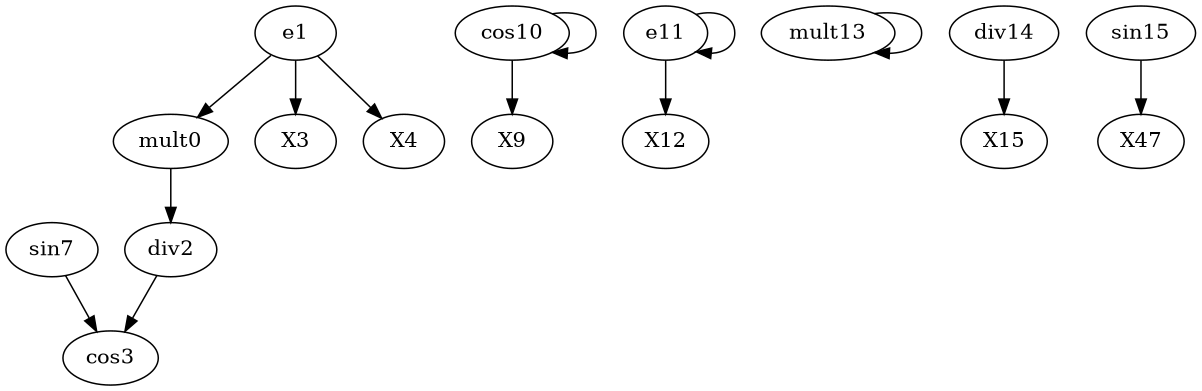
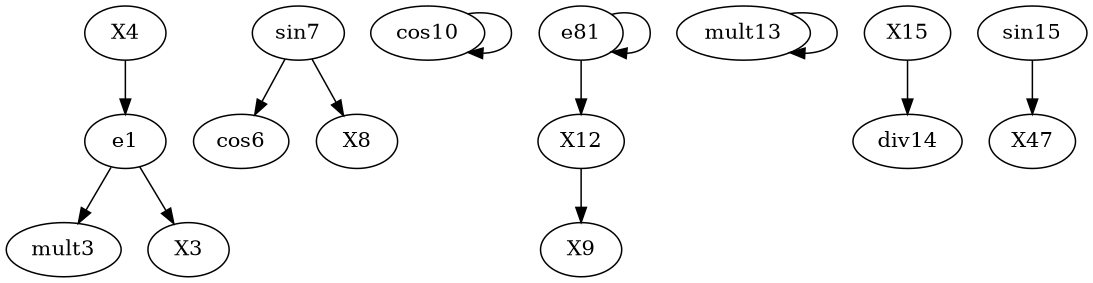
node "e11": label "e11" -> "e81"
edge "cos10" -> "X9": now "X12" -> "X9"
edge "div14" -> "X15": reversed
edge "e1" -> "X4": reversed
node "mult0": label "mult0" -> "mult3"
node "X8": added
node "div2": removed
node "cos3": label "cos3" -> "cos6"
